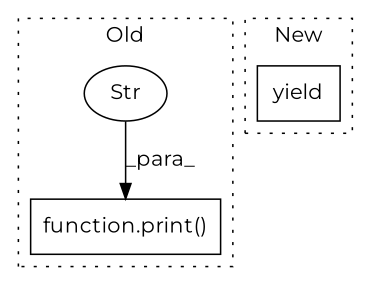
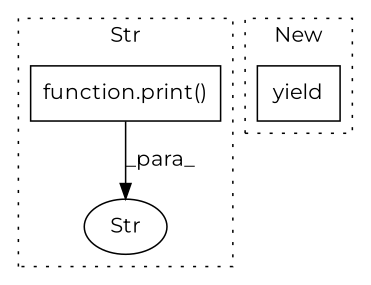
cluster "Old": label "Old" -> "Str"
edge "Str" -> "function.print()": reversed
